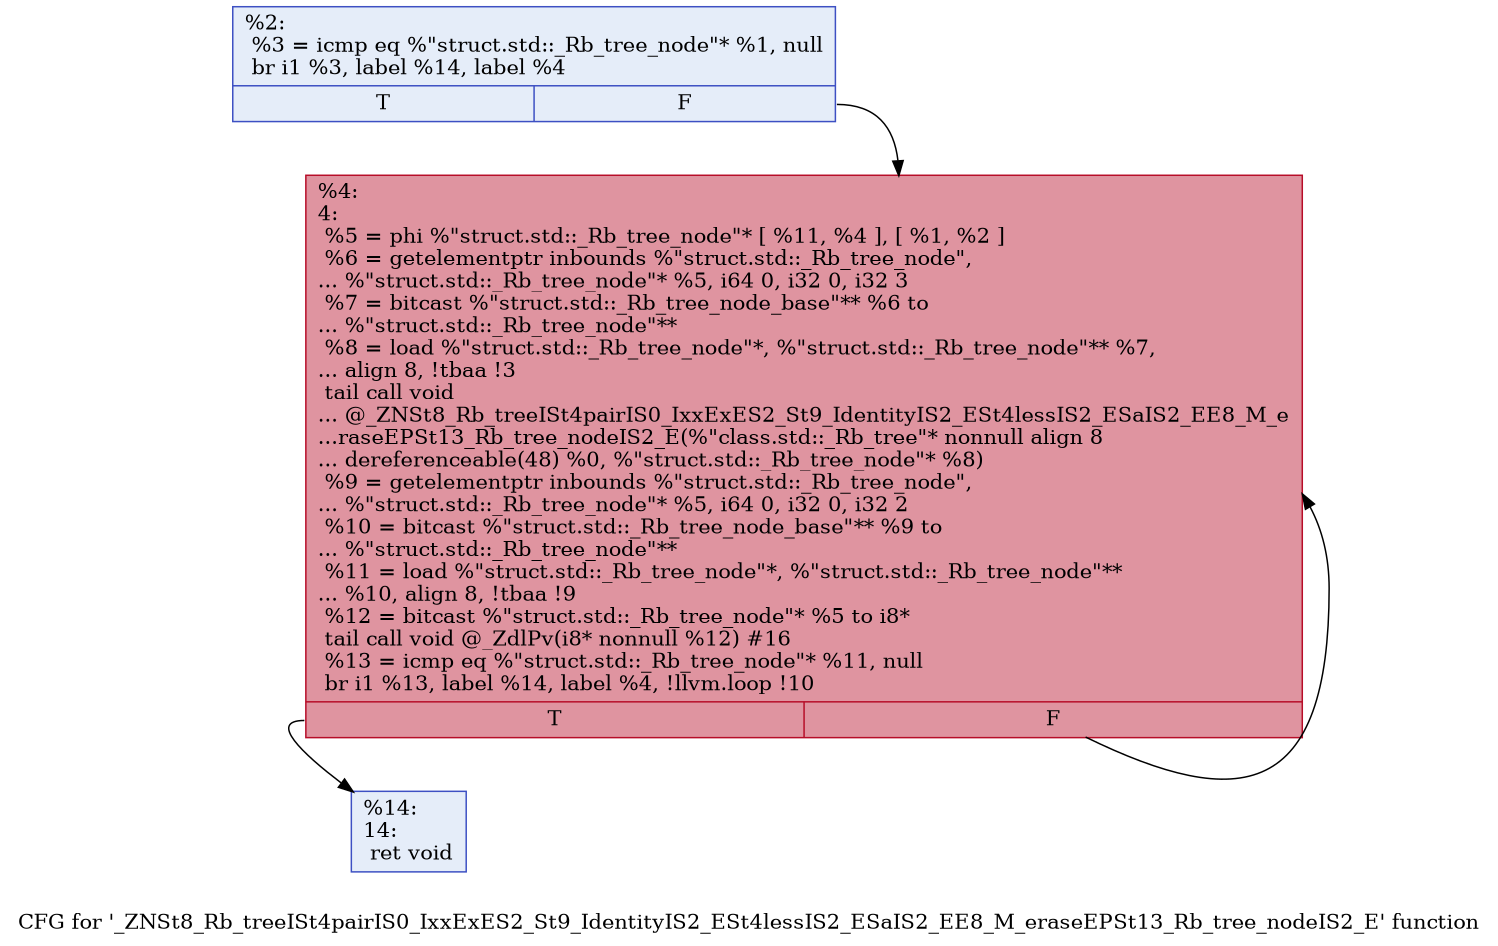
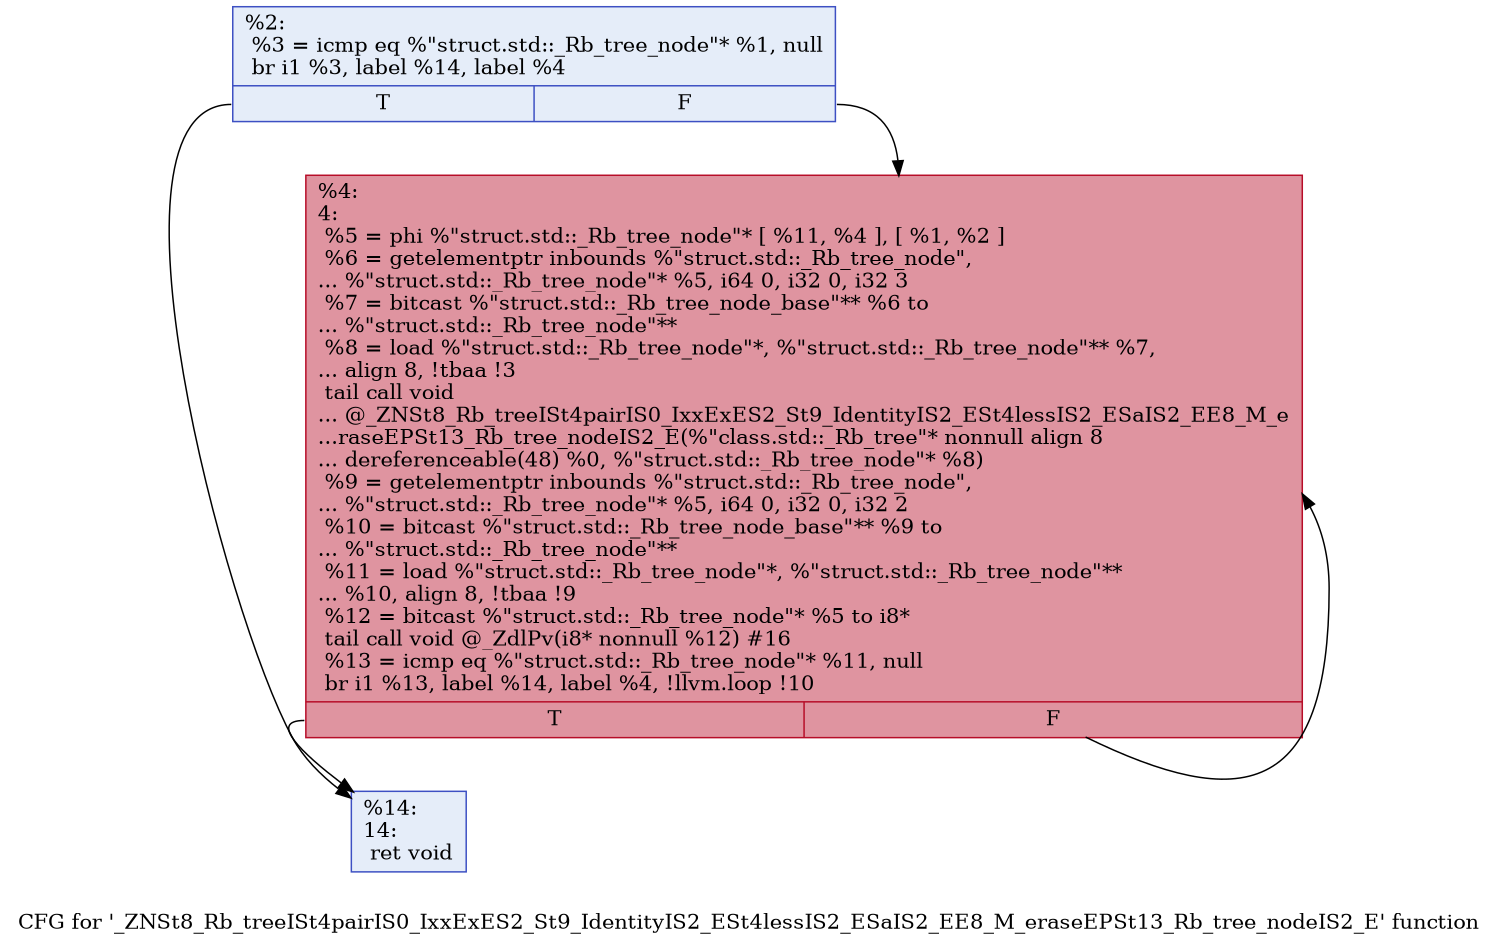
edge "%2:" -> "%14:": added
